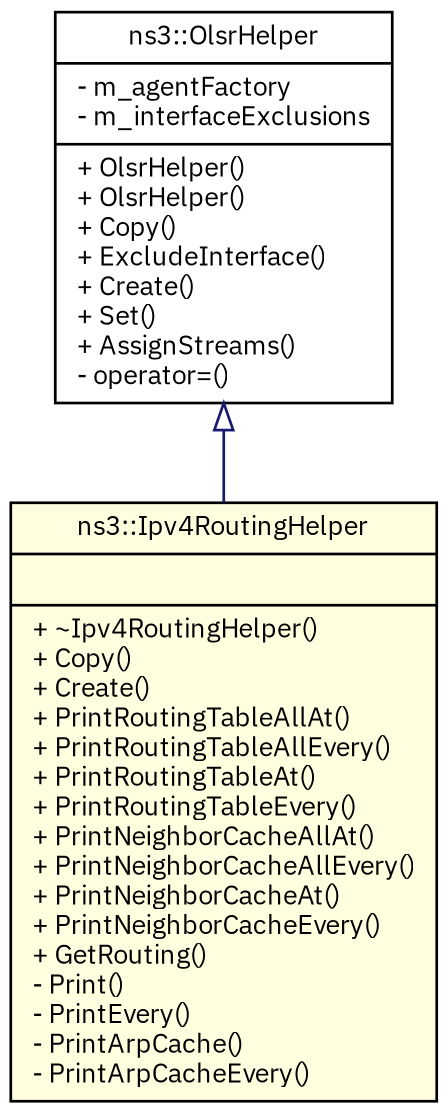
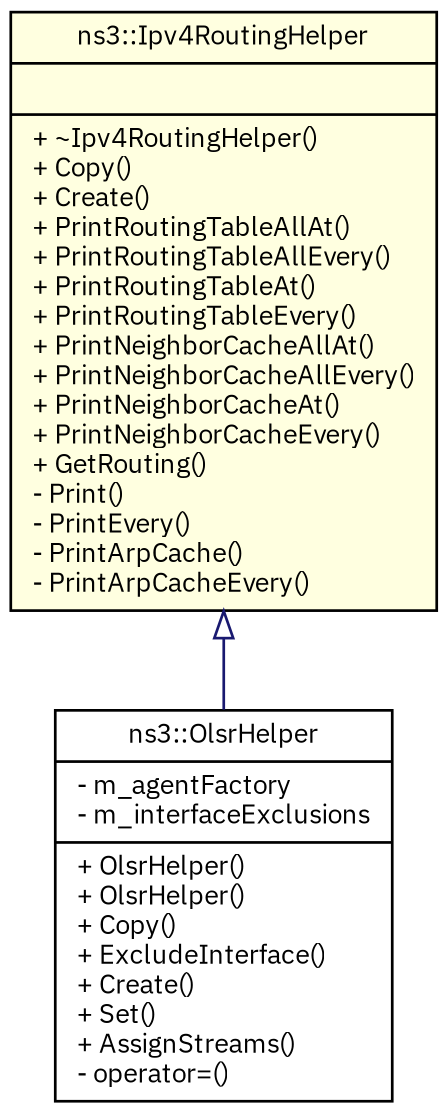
edge "ns3::Ipv4RoutingHelper" -> "ns3::OlsrHelper": reversed
